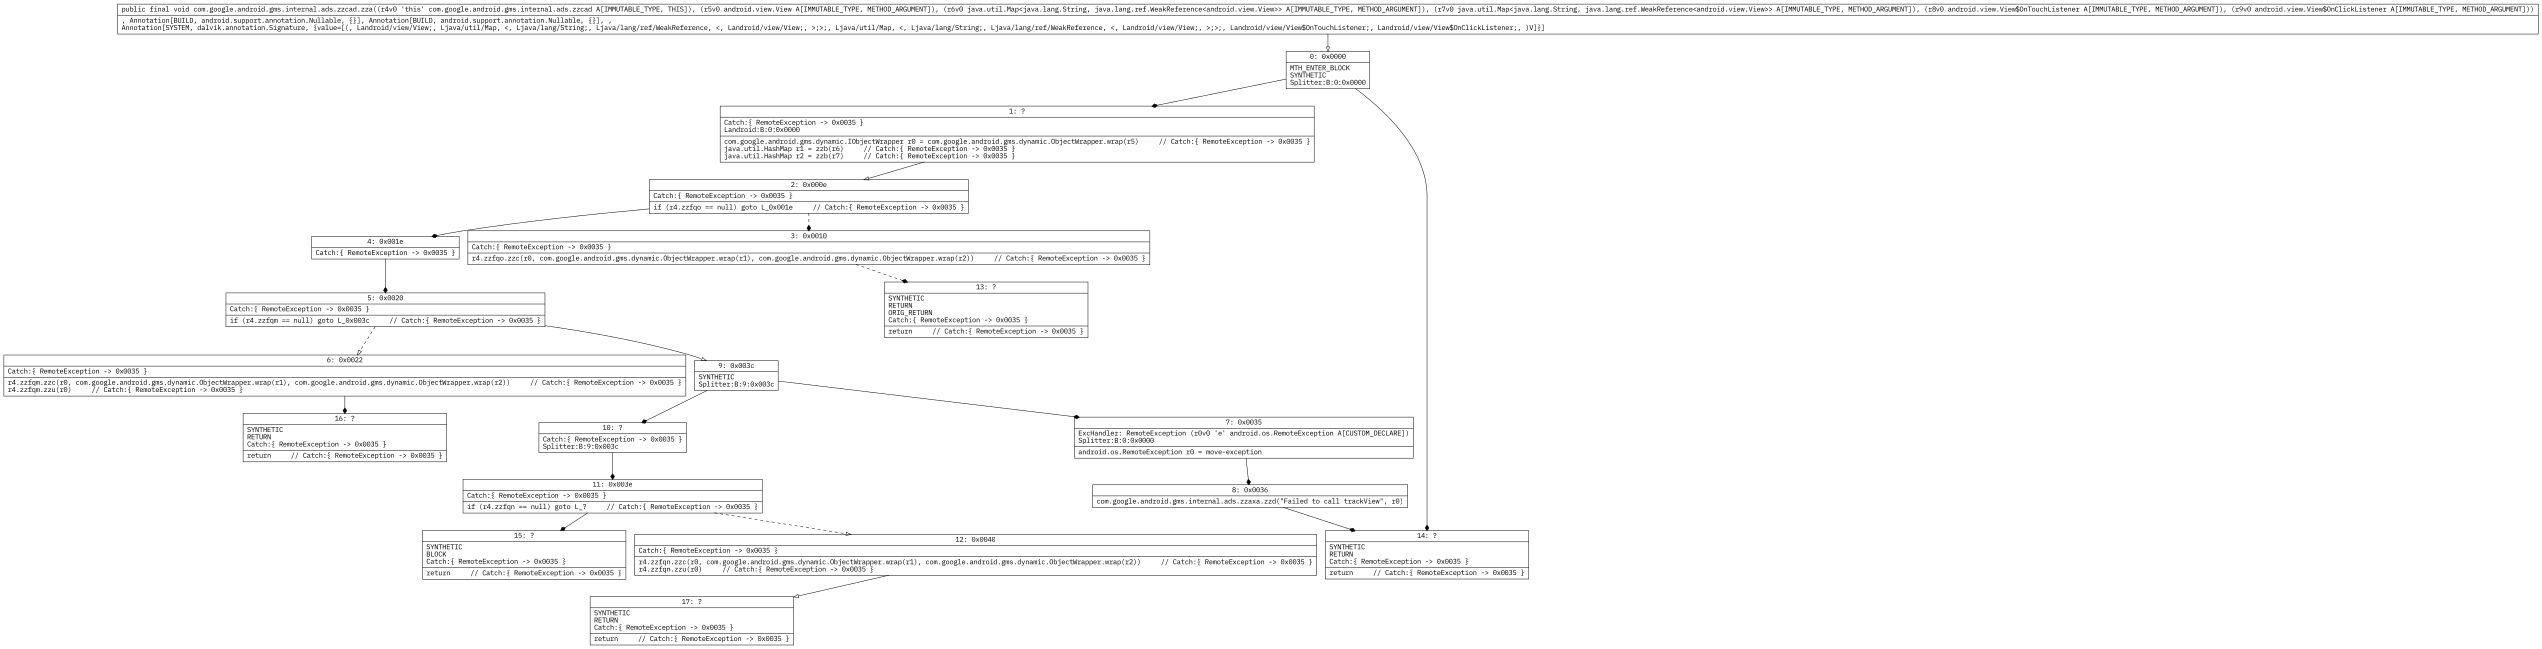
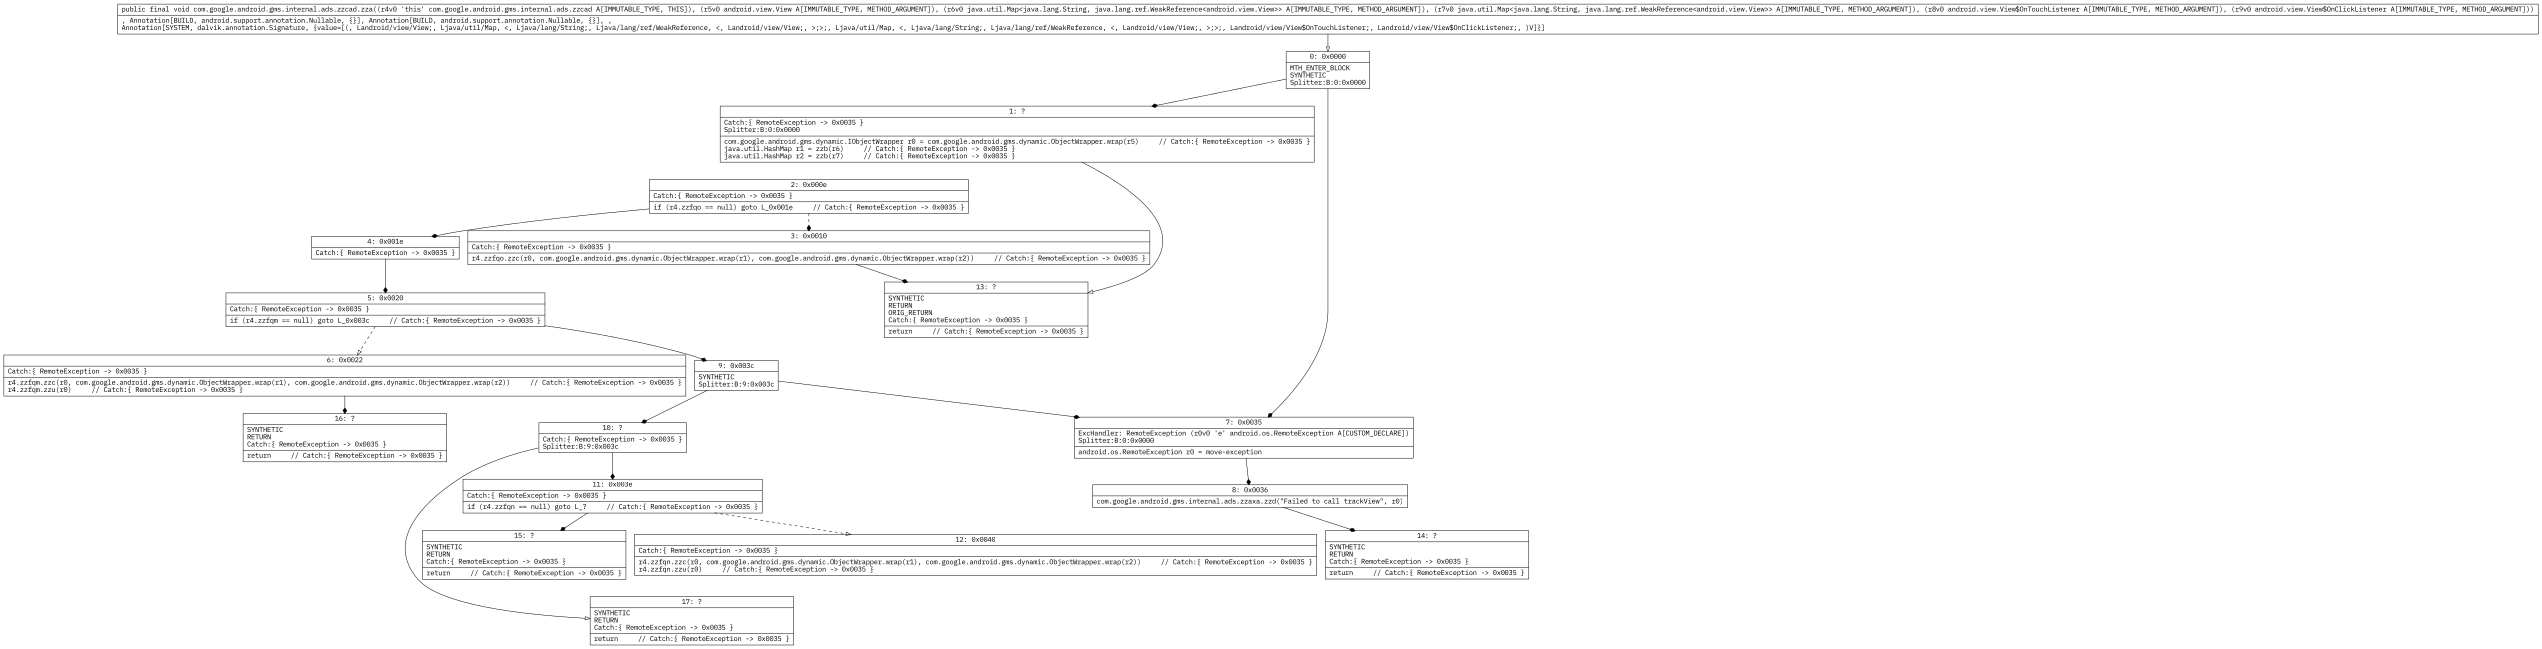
node "1: ?": text "Landroid:B:0:0x0000" -> "Splitter:B:0:0x0000"
edge "1: ?" -> "2: 0x000e": now "1: ?" -> "13: ?"
edge "3: 0x0010" -> "13: ?": style dashed -> solid
edge "0: 0x0000" -> "14: ?": now "0: 0x0000" -> "7: 0x0035"
edge "5: 0x0020" -> "9: 0x003c": arrowhead onormal -> diamond
node "15: ?": text "BLOCK" -> "RETURN"
edge "12: 0x0040" -> "17: ?": now "10: ?" -> "17: ?"
